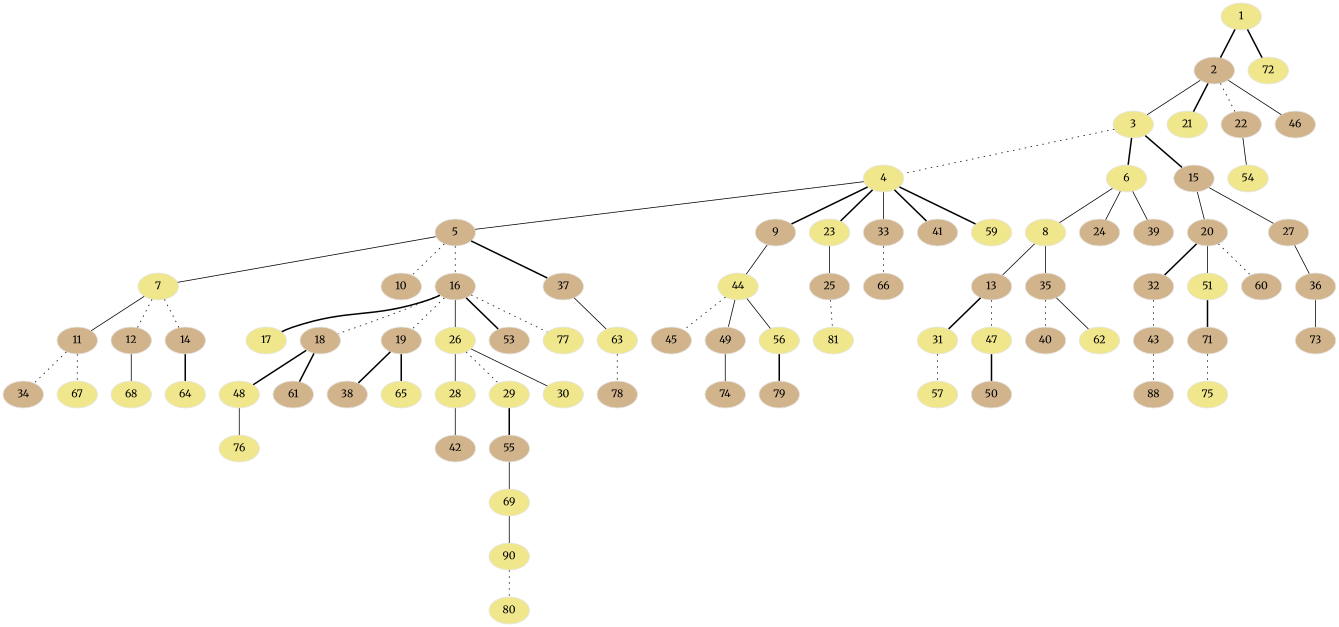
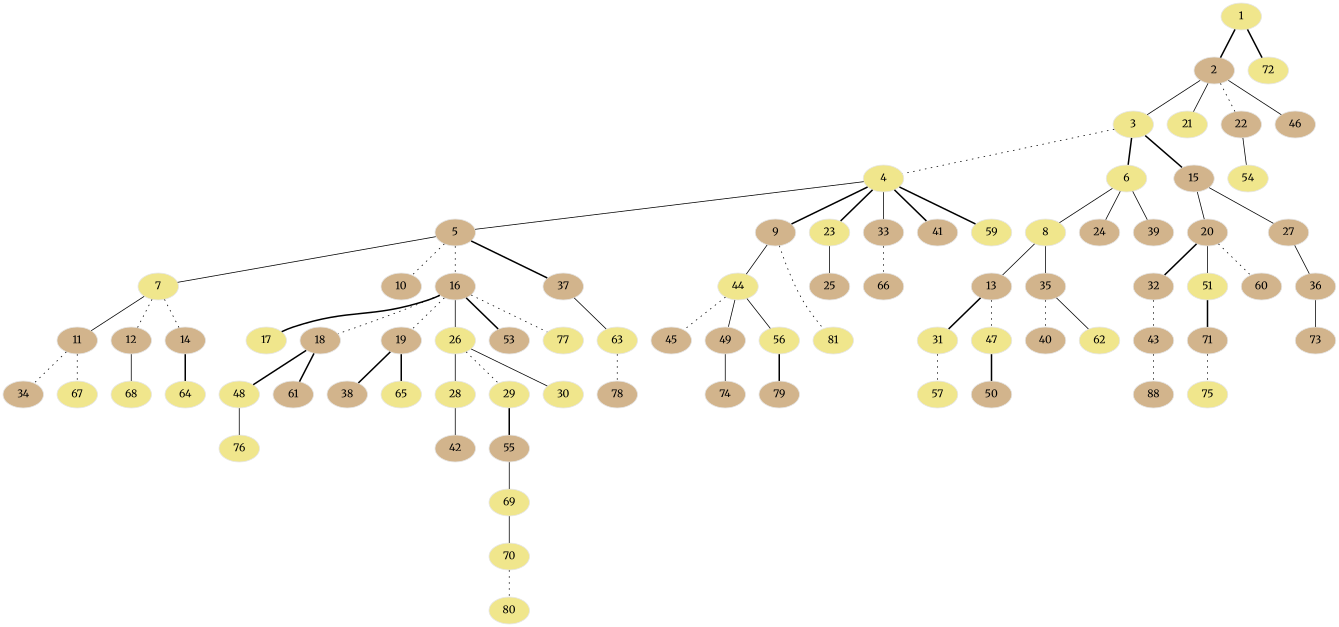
edge "2" -- "21": style bold -> solid
edge "25" -- "81": now "9" -- "81"
node "90": label "90" -> "70"
